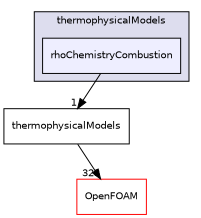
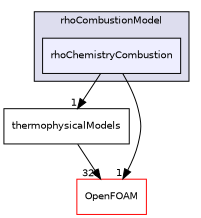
cluster "thermophysicalModels": label "thermophysicalModels" -> "rhoCombustionModel"
edge "rhoChemistryCombustion" -> "OpenFOAM": added
